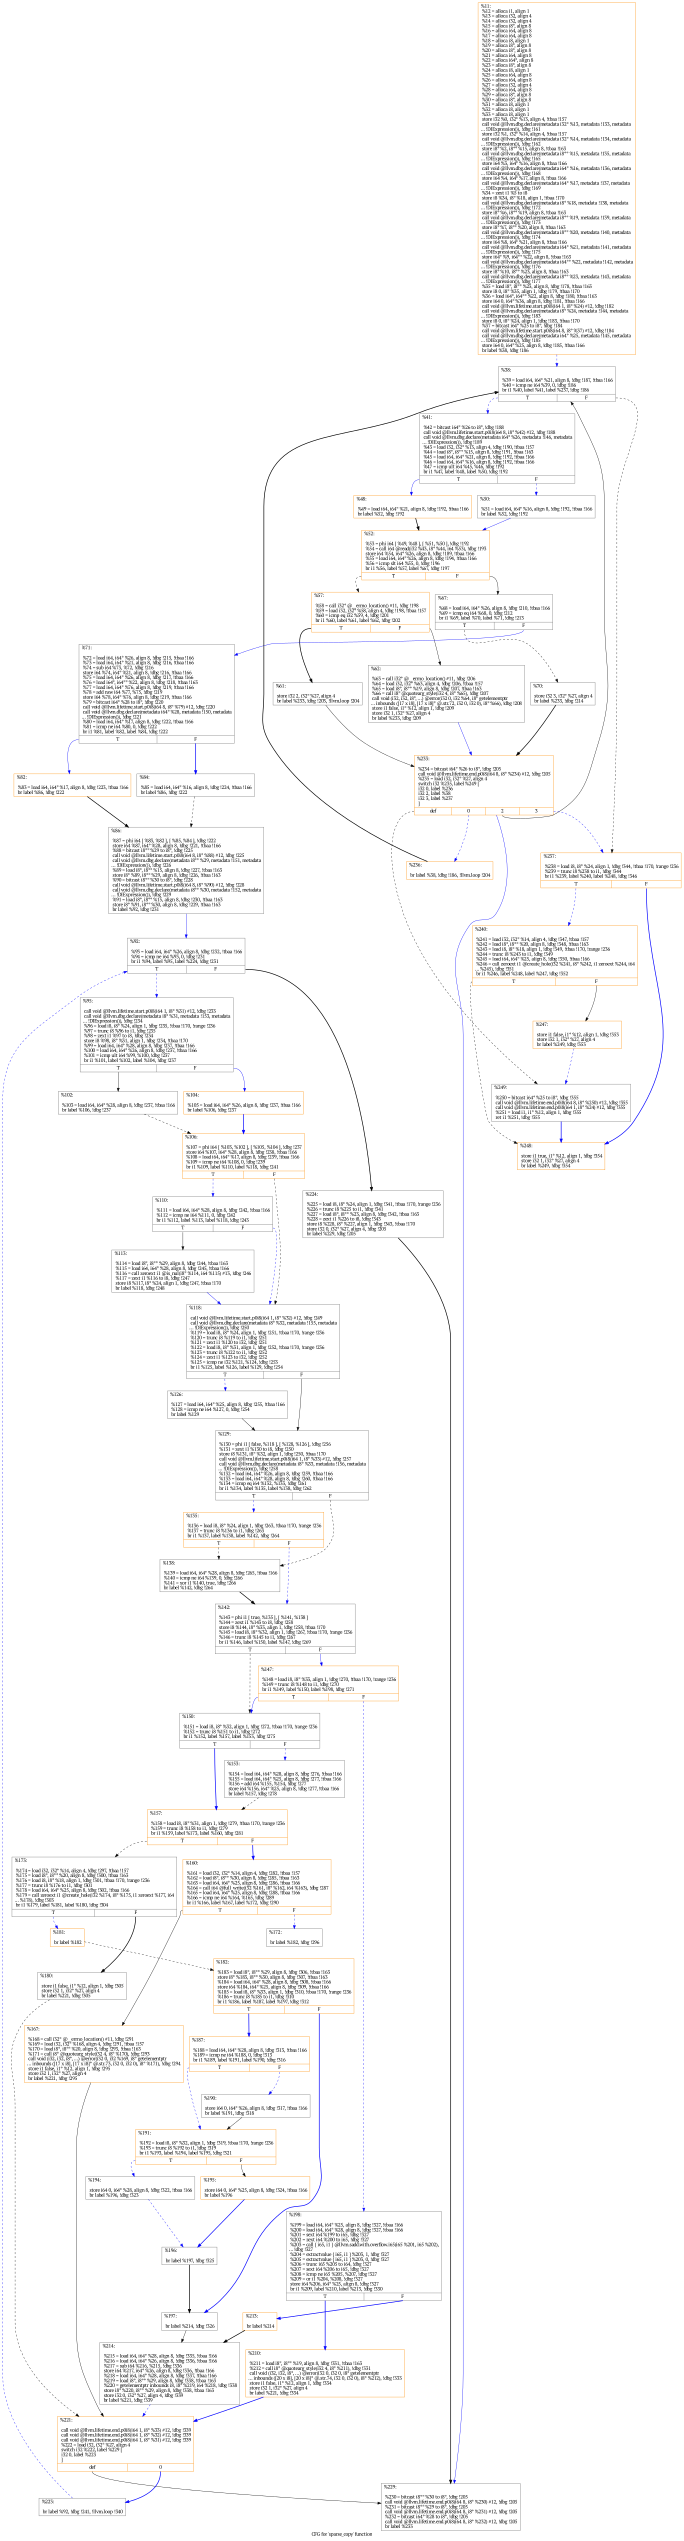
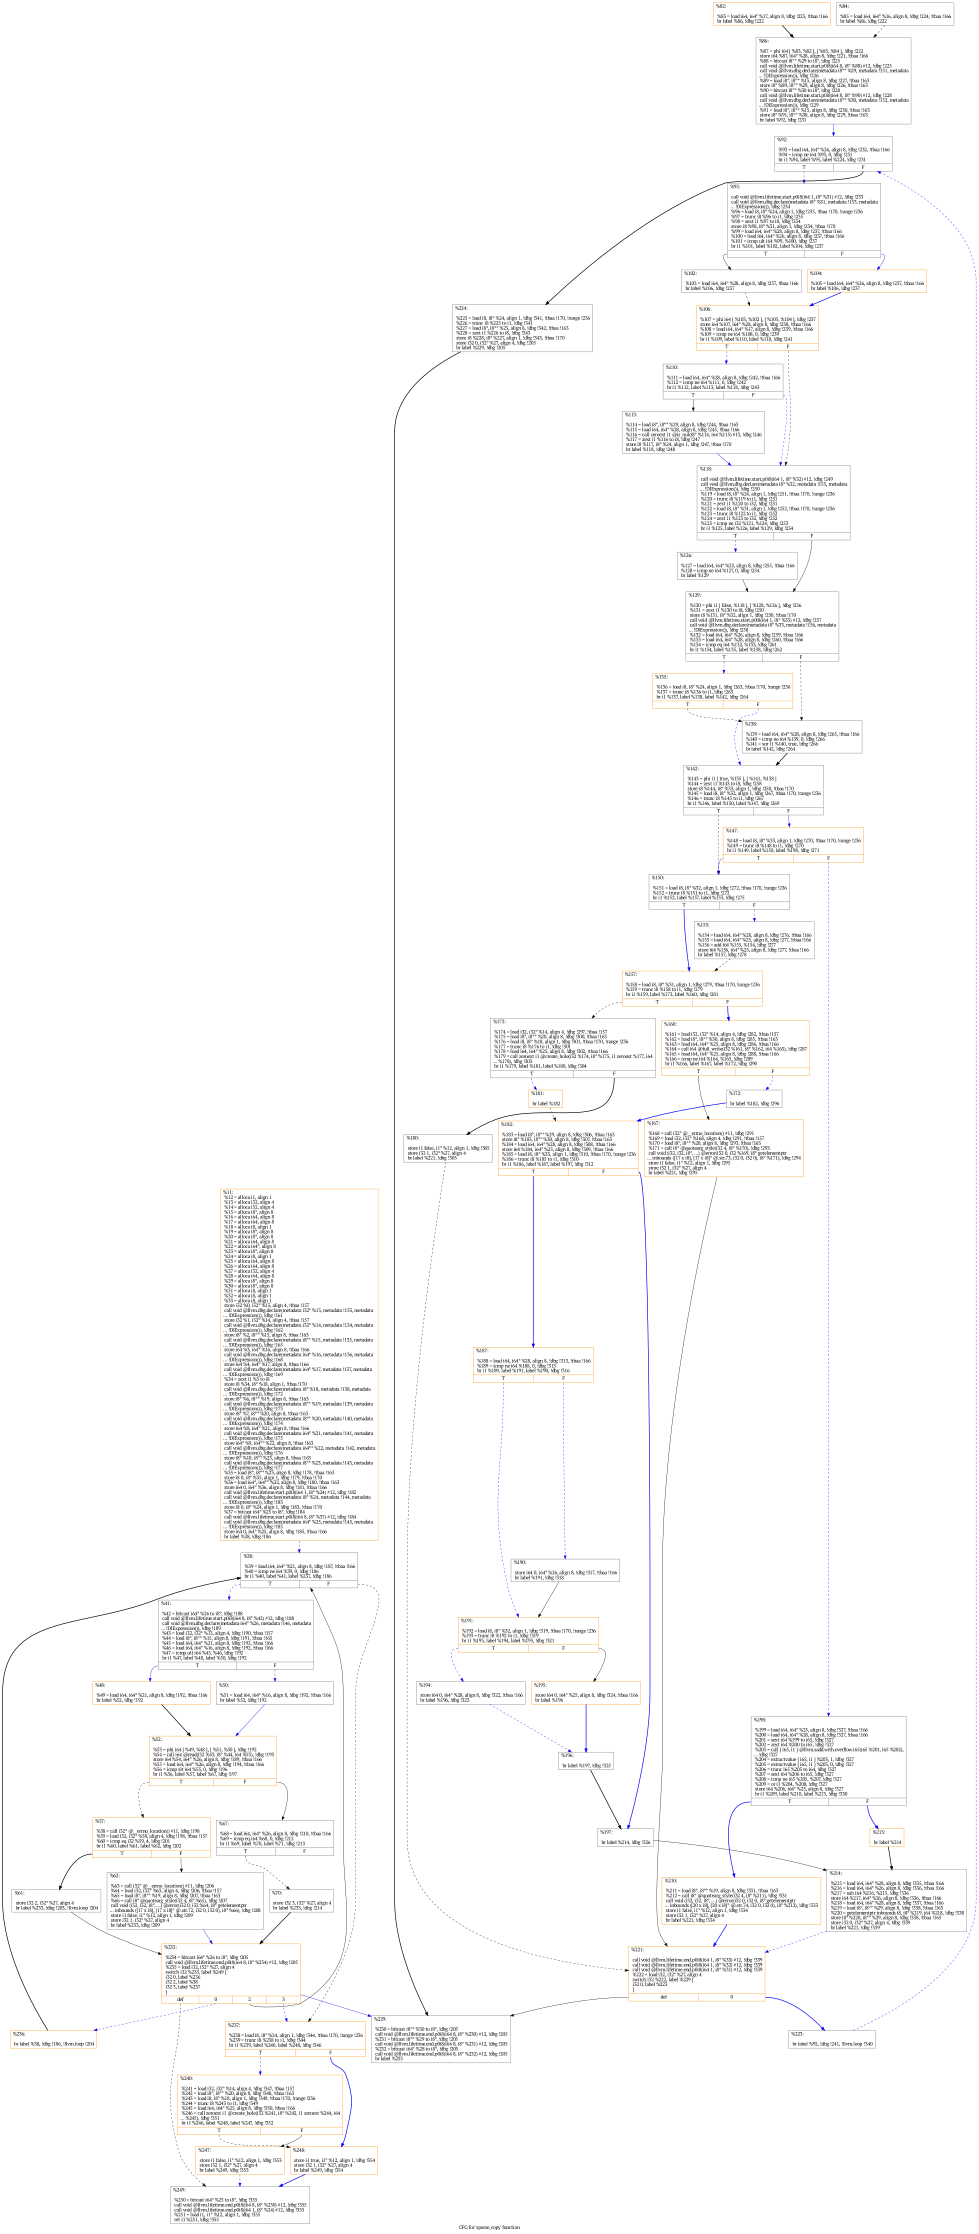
node "%71:": removed
edge "%172:" -> "%182:": added
edge "%249:" -> "%248:": reversed
